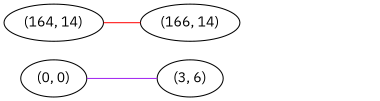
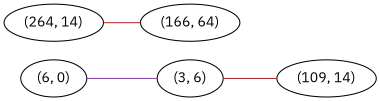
node "(164, 14)": label "(164, 14)" -> "(264, 14)"
node "(166, 14)": label "(166, 14)" -> "(166, 64)"
node "(0, 0)": label "(0, 0)" -> "(6, 0)"
node "(109, 14)": added
